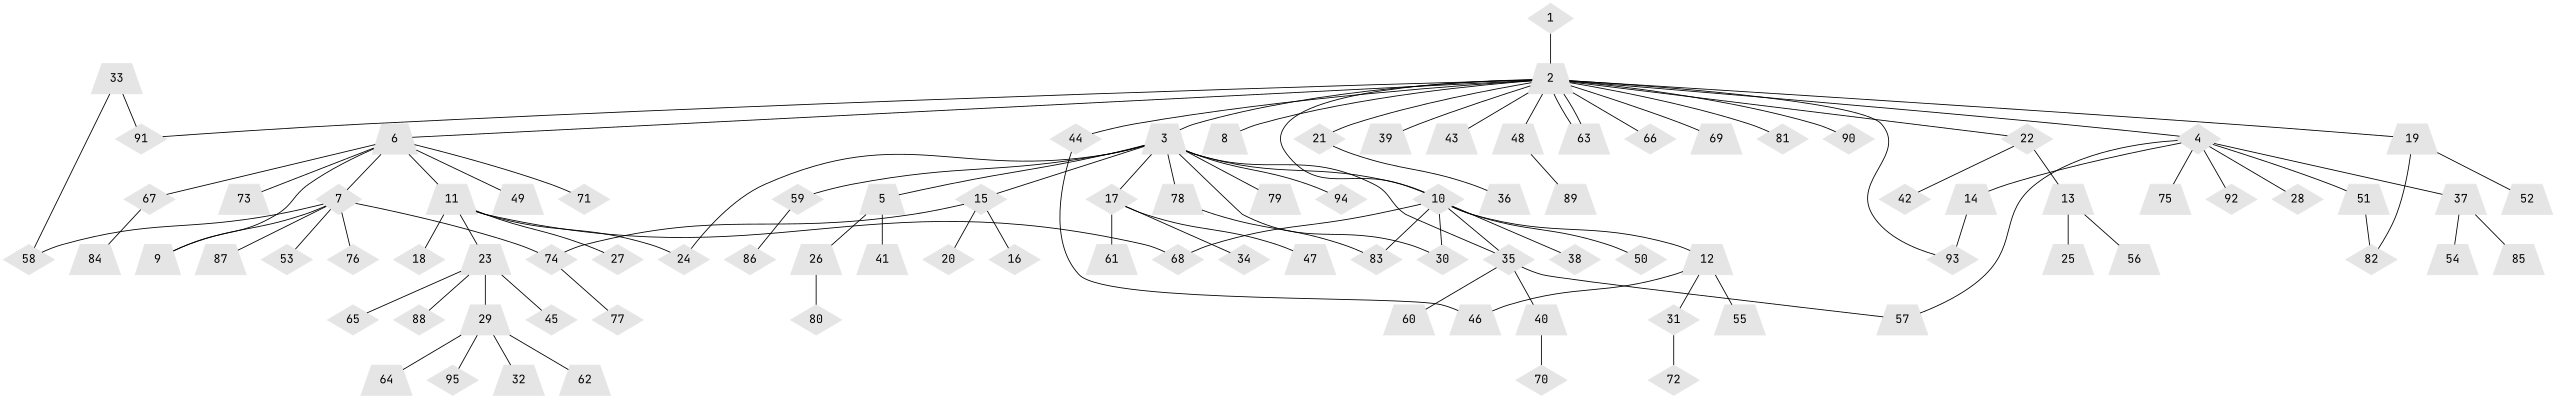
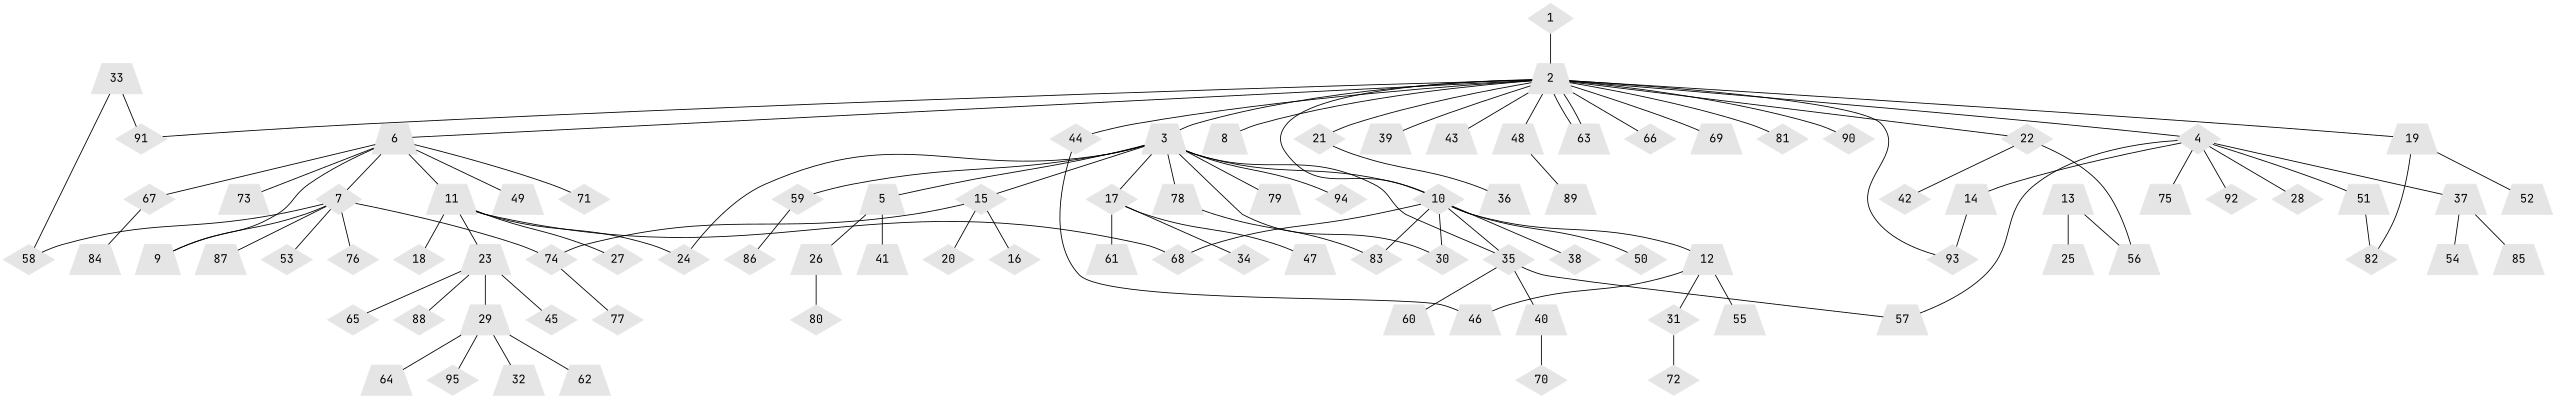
edge "22" -- "13": now "22" -- "56"
